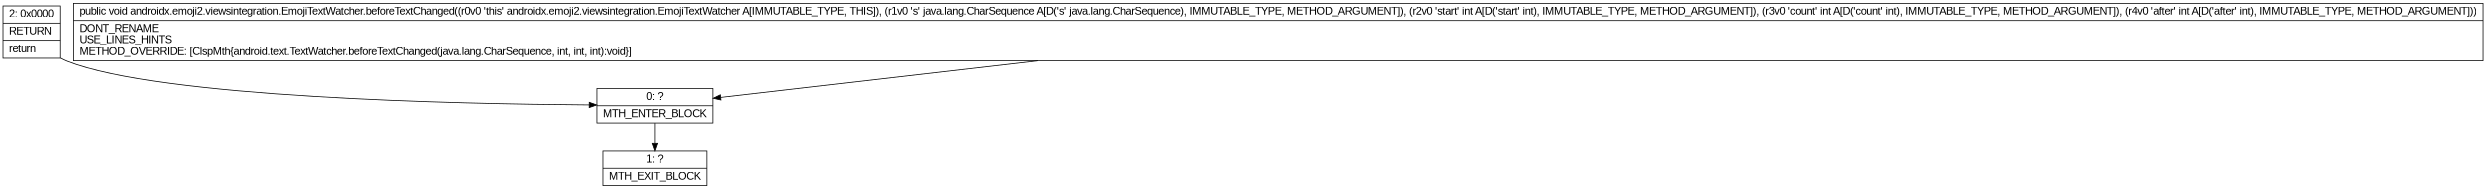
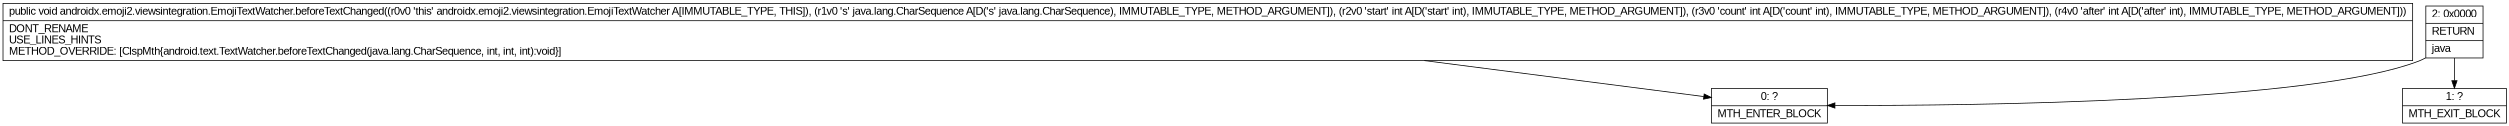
node "2: 0x0000": text "return" -> "java"
edge "0: ?" -> "1: ?": now "2: 0x0000" -> "1: ?"
